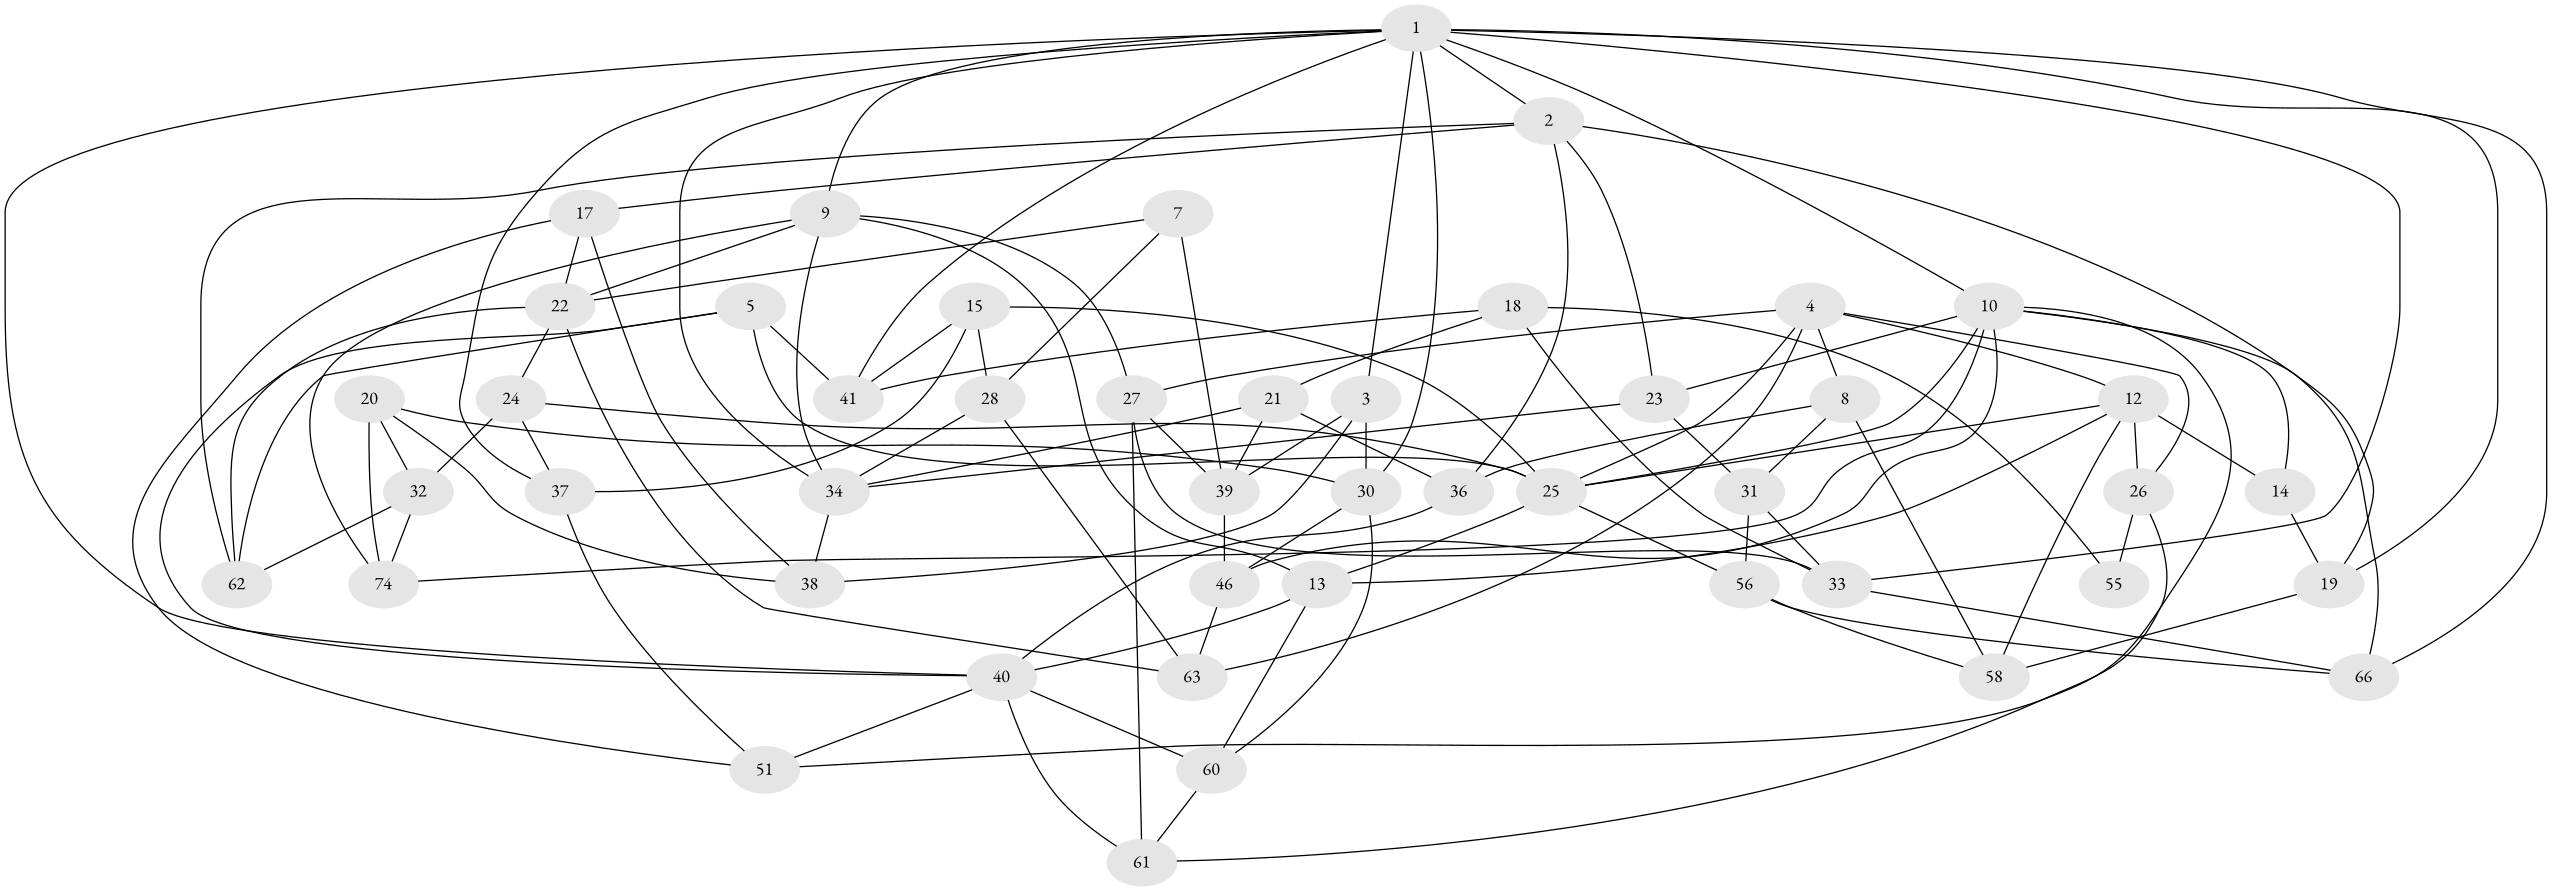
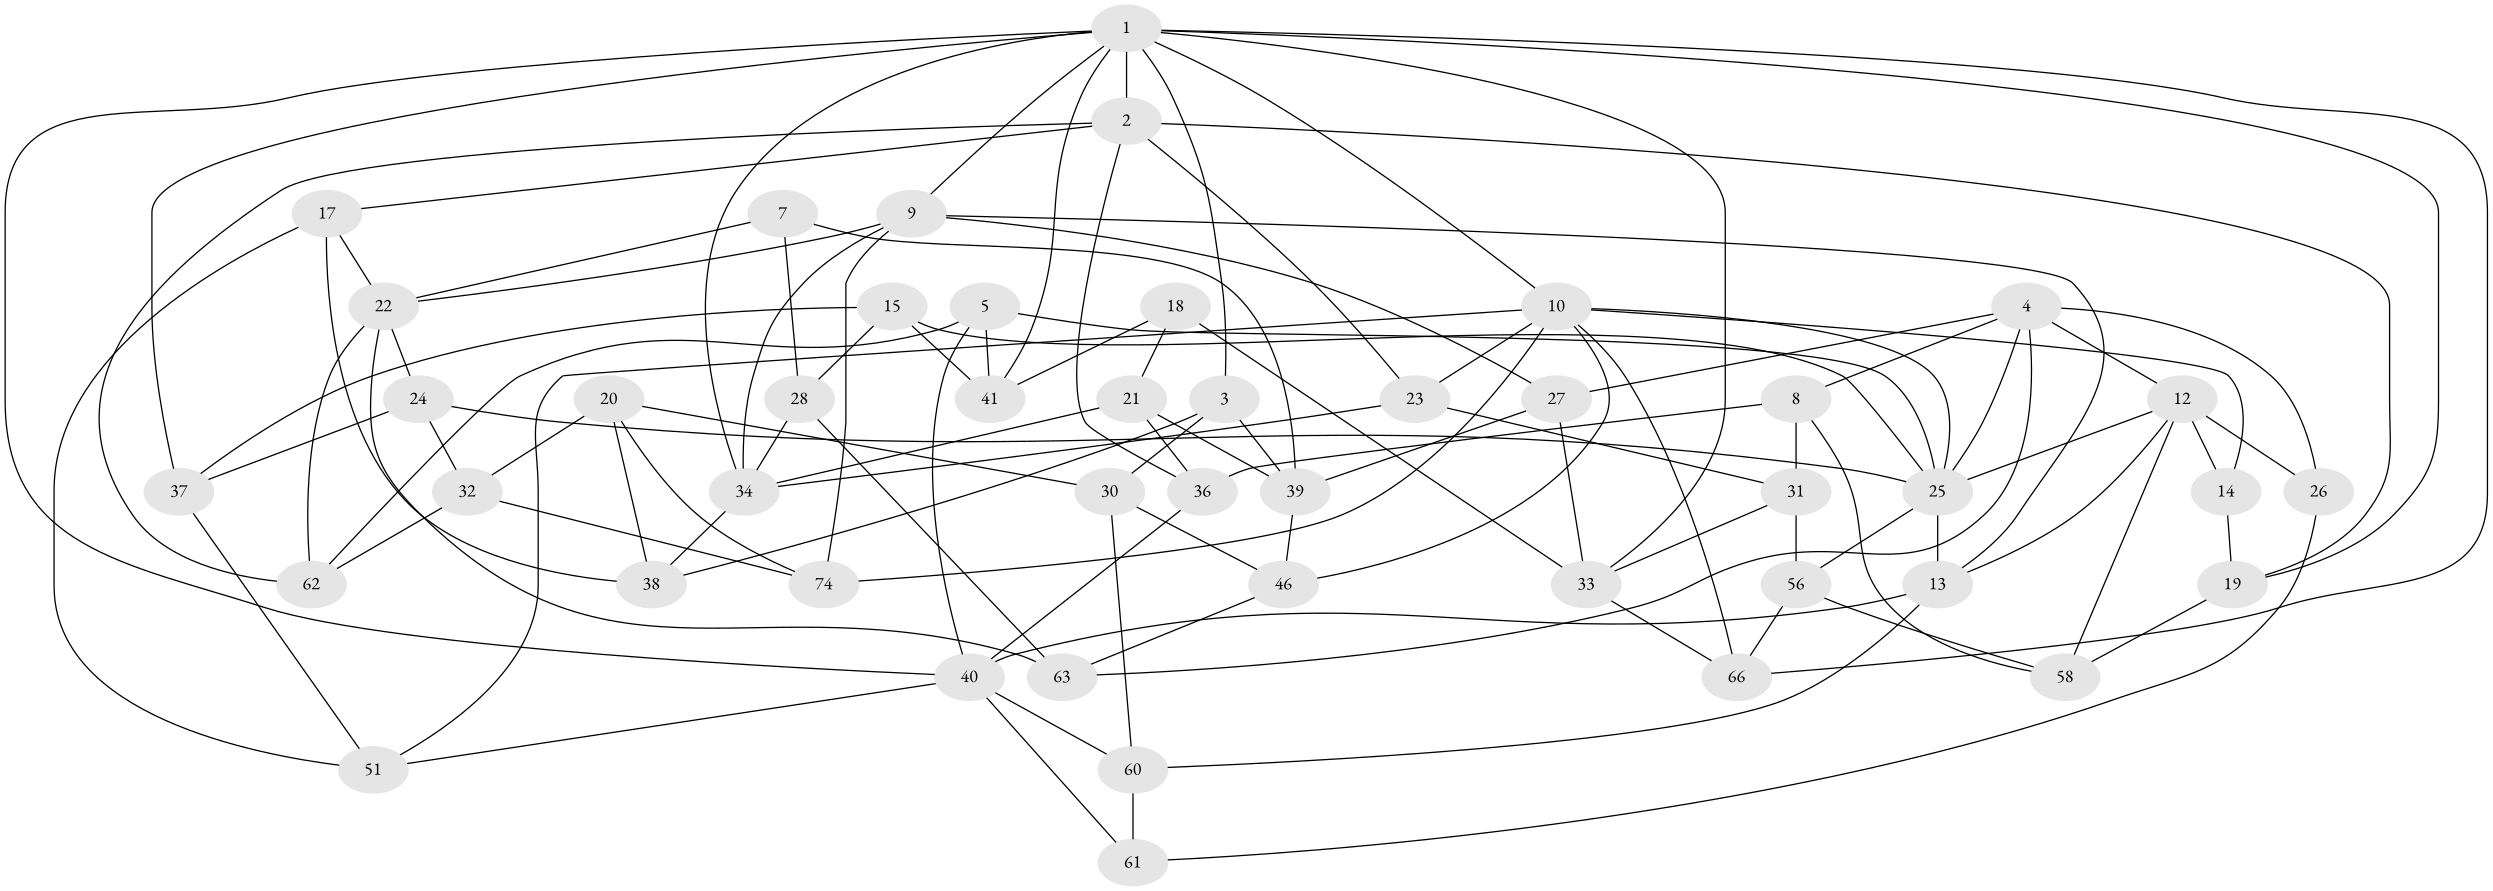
edge "1" -- "30": removed
node "55": removed
edge "27" -- "61": removed
